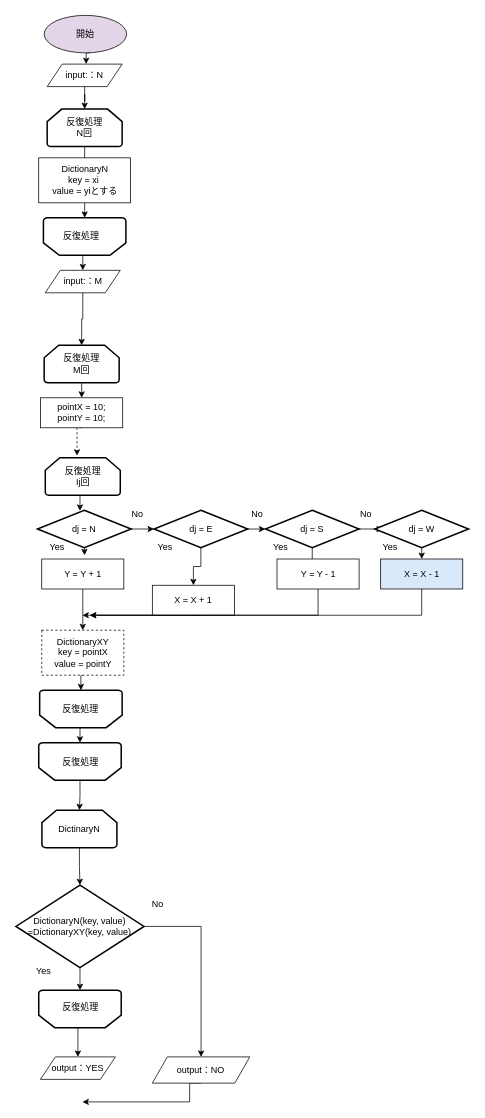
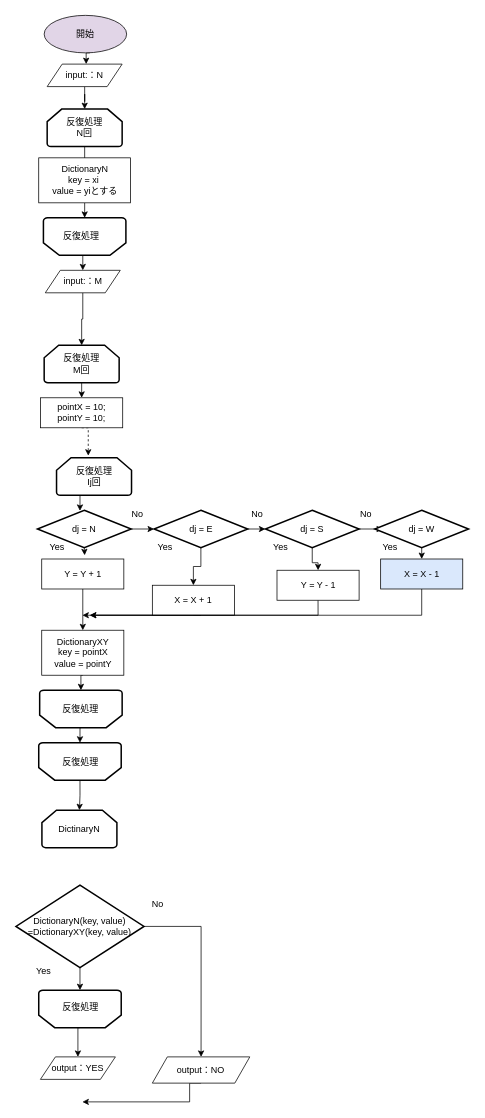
node "反復処理 Ij回": moved (83, 477) -> (94, 477)
node "Y = Y - 1": moved (318, 574) -> (318, 585)
node "DictionaryXY key = pointX value = pointY": style dashed -> solid
edge "DictinaryN" -> "DictionaryN(key, value) =DictionaryXY(key, value)": removed
